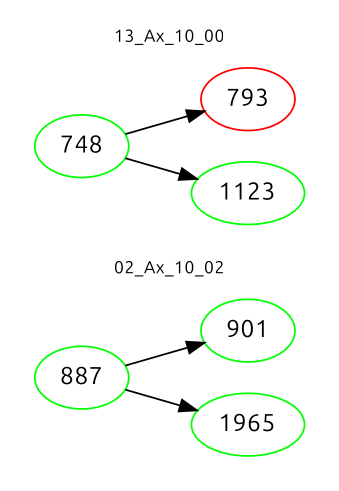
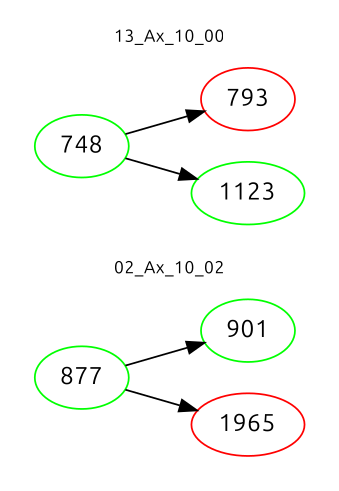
node "887": label "887" -> "877"
node "1965": color green -> red
